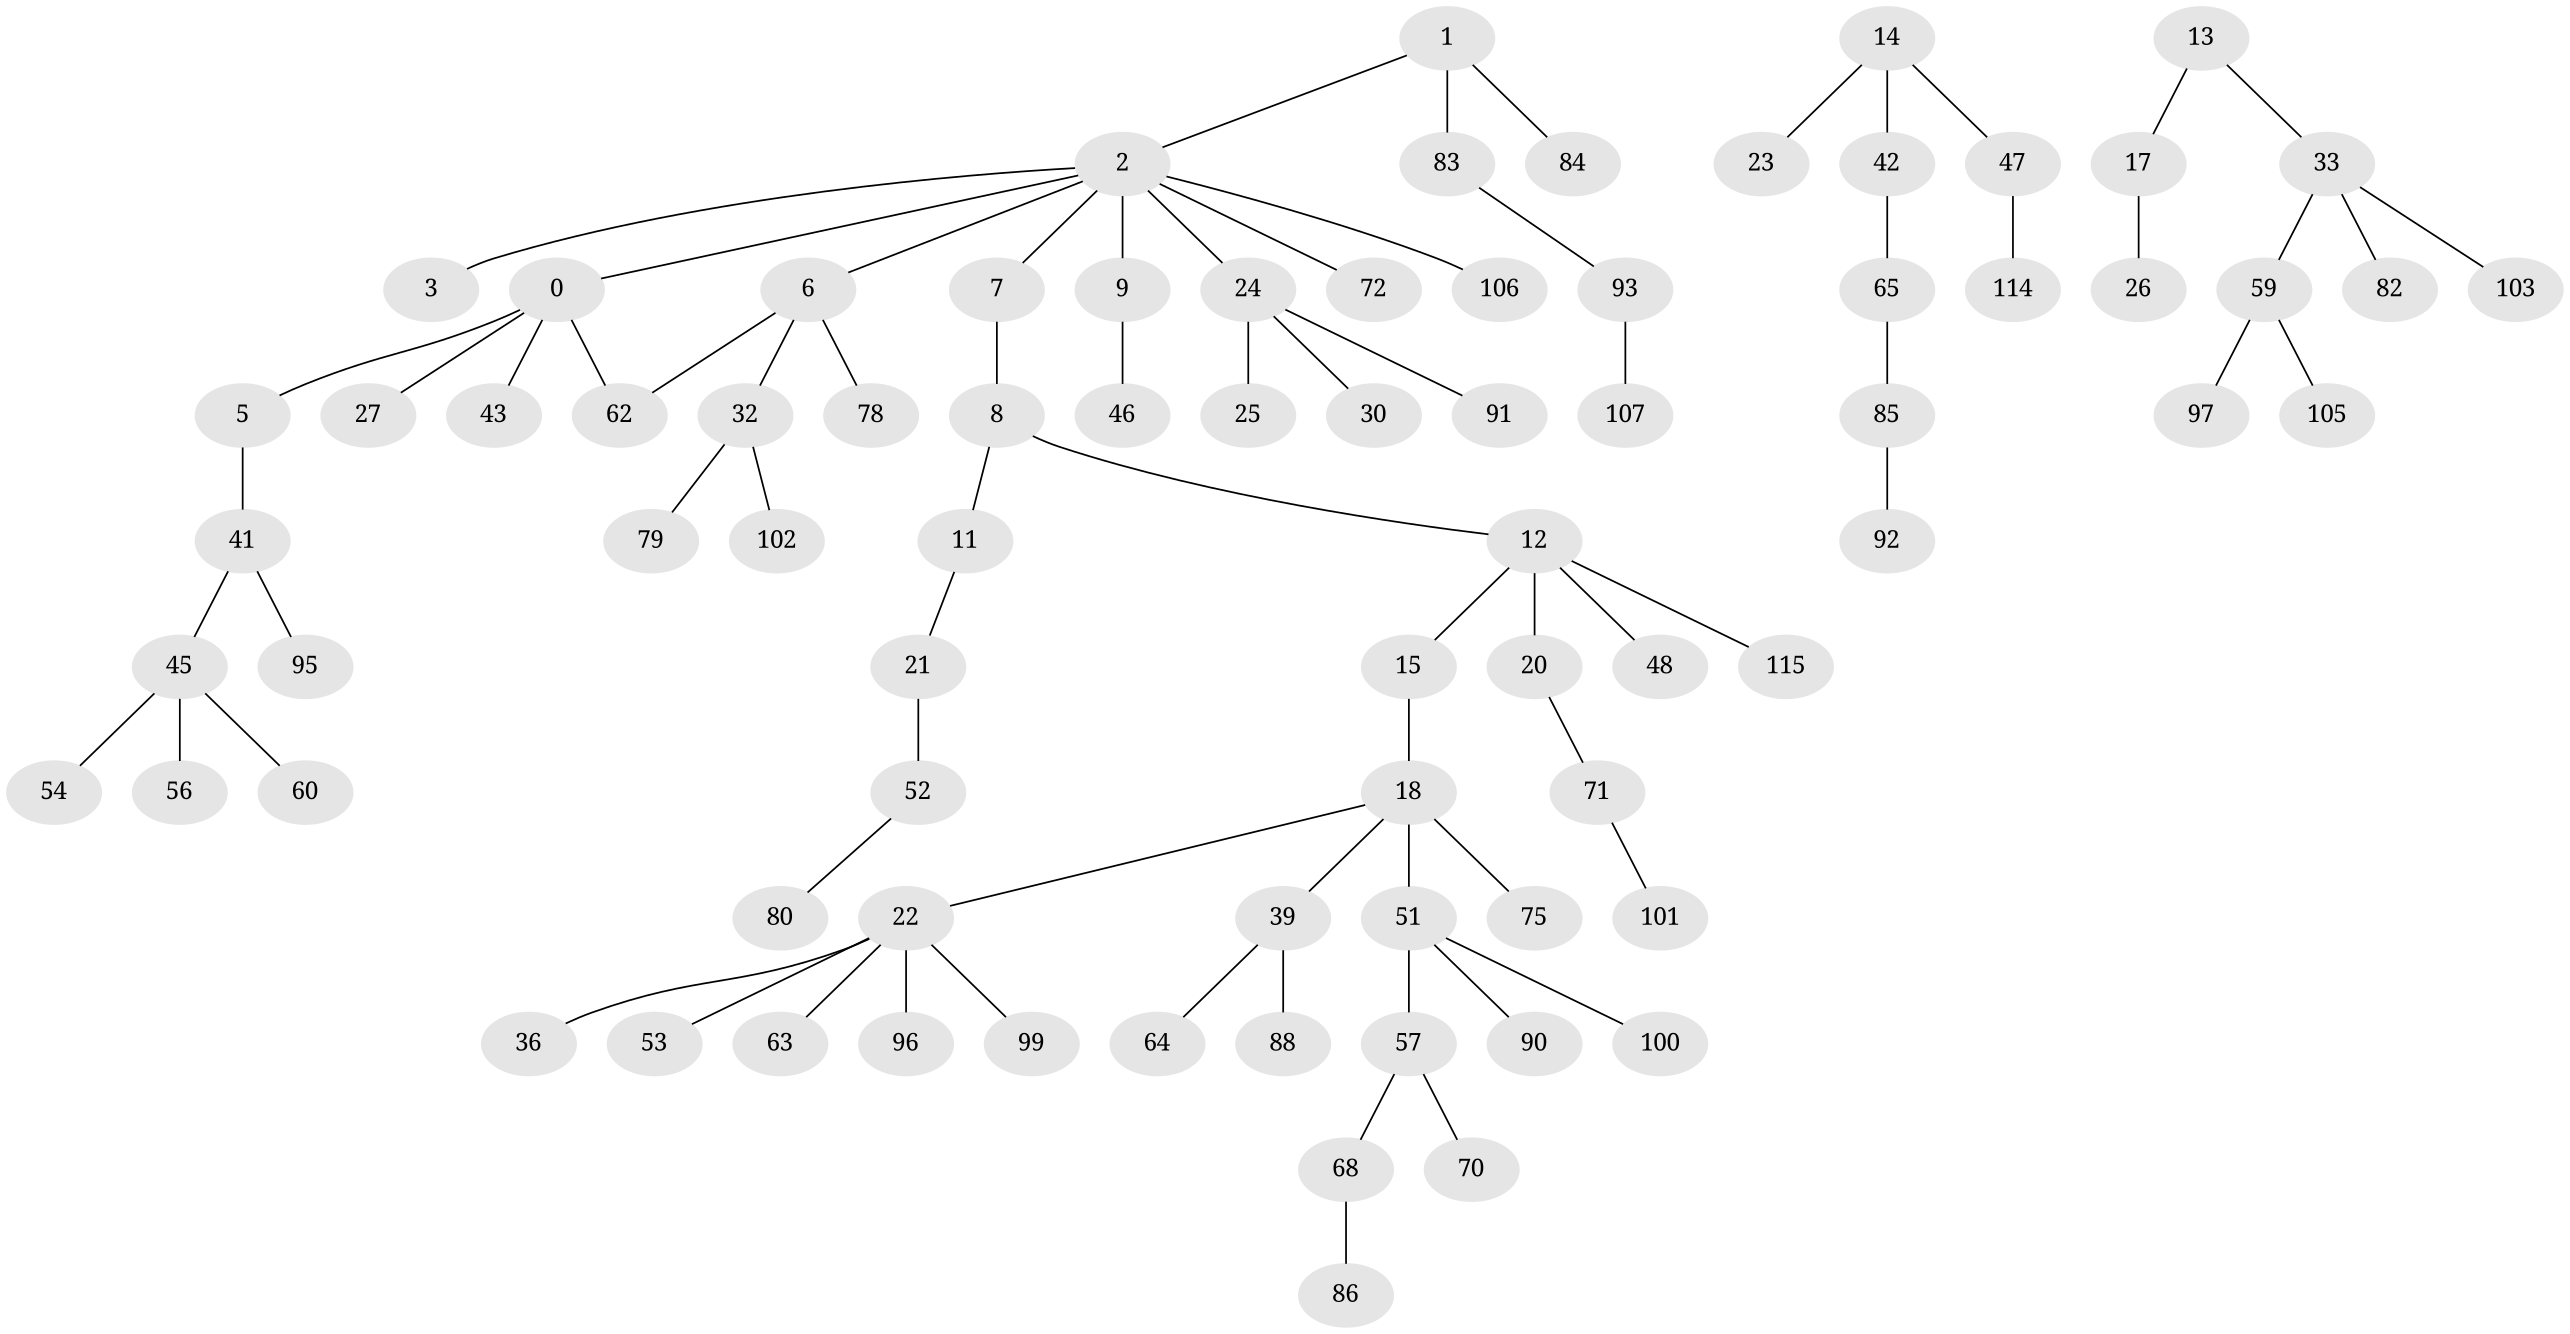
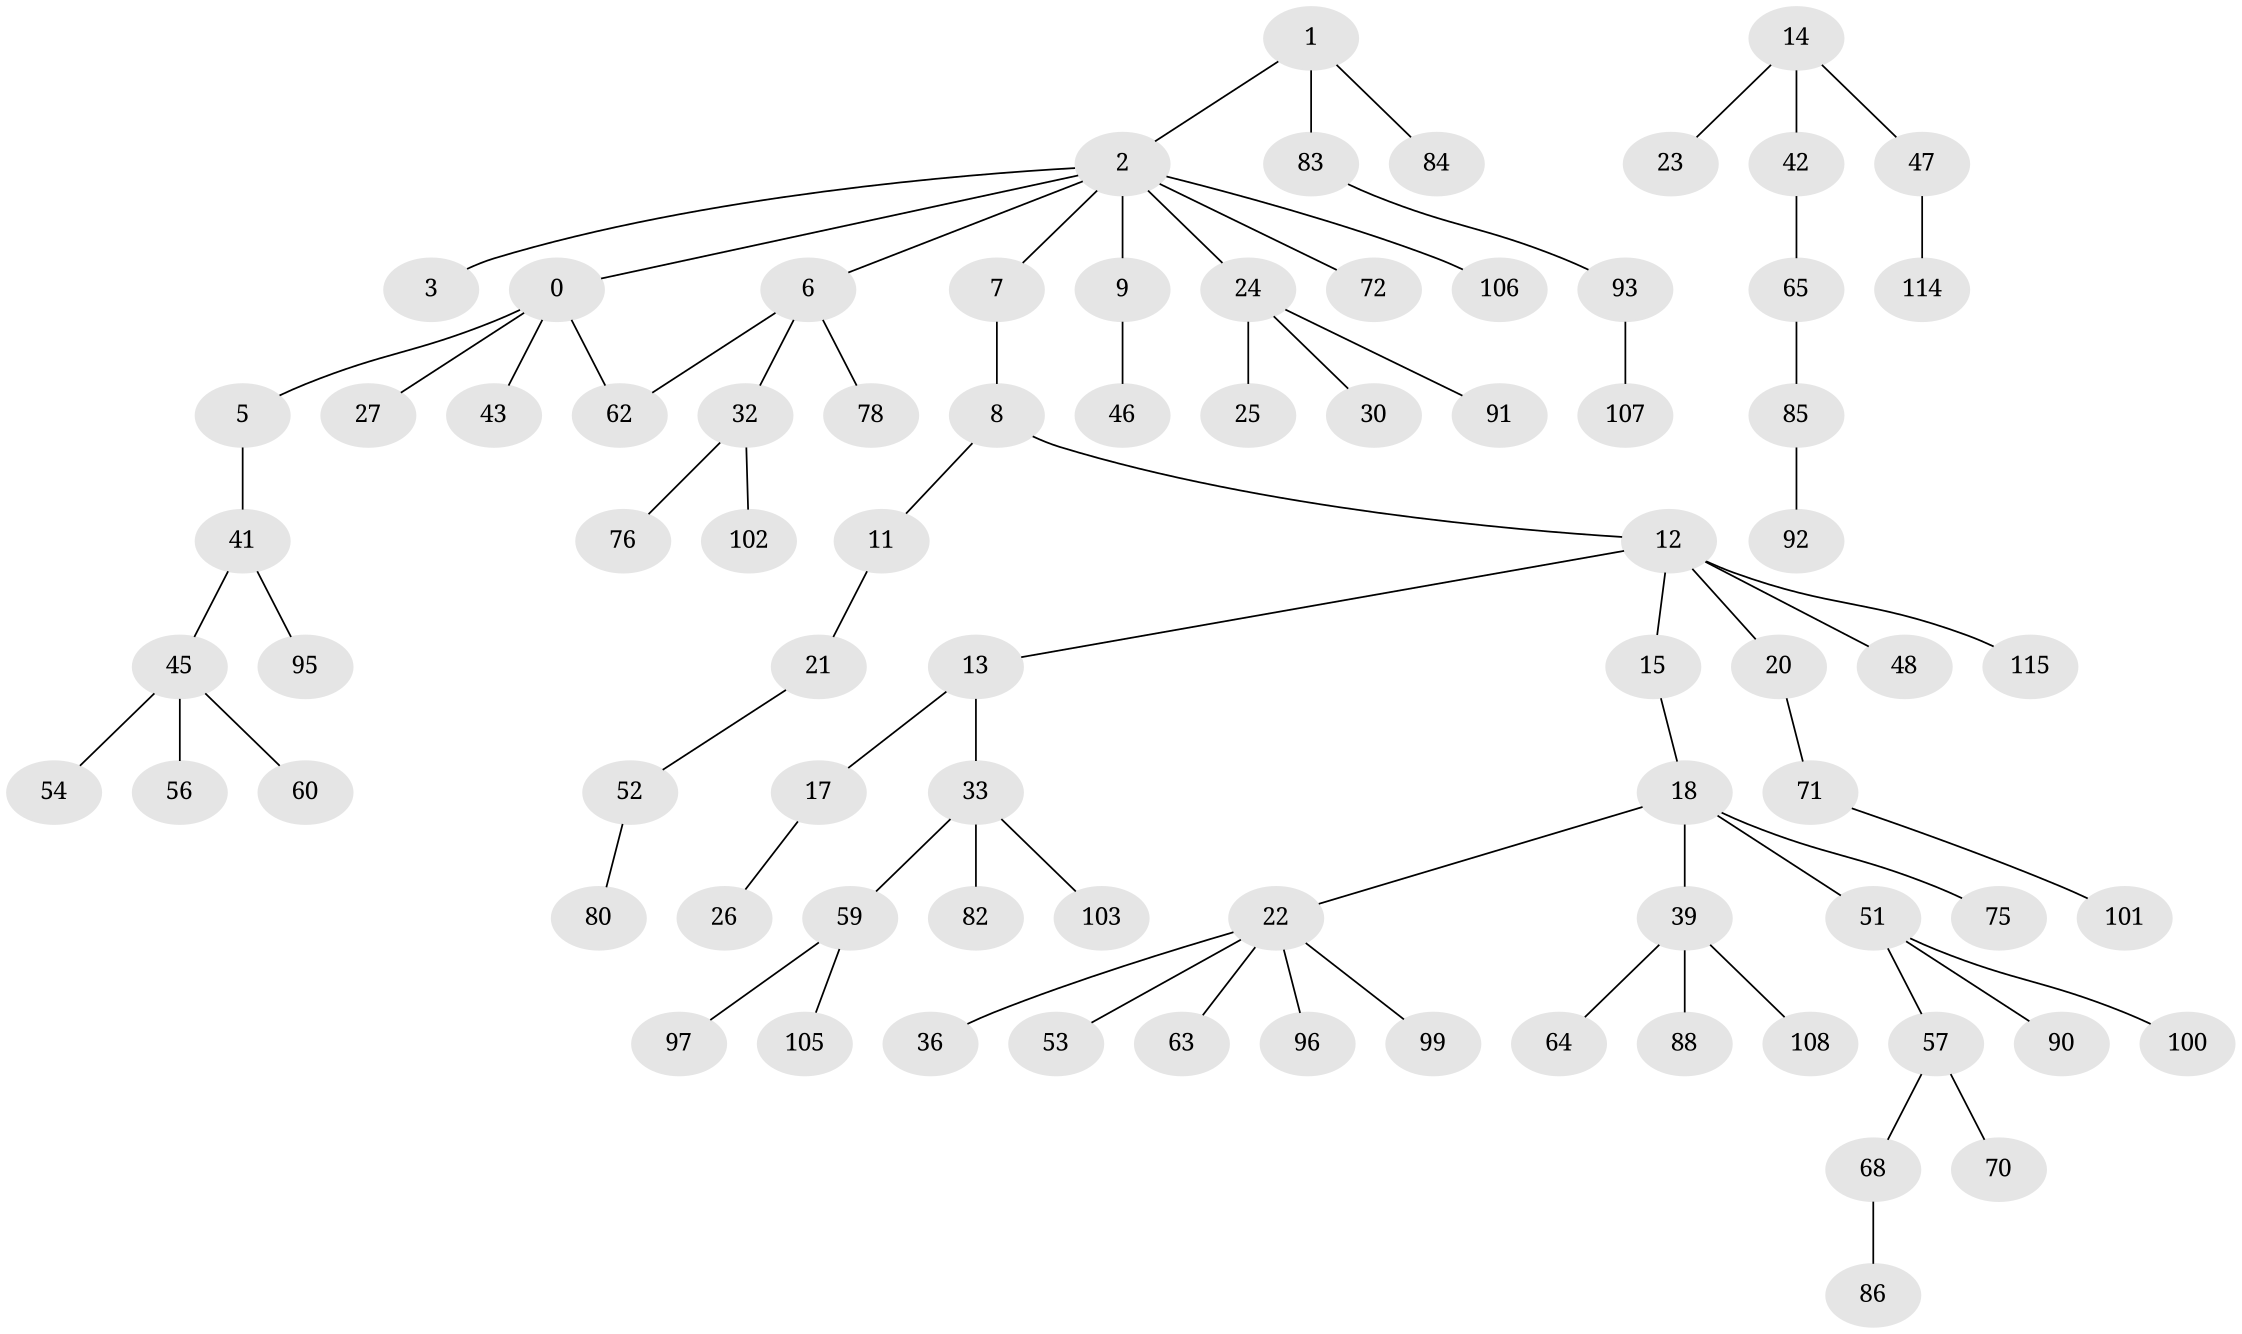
node "79": label "79" -> "76"
edge "12" -- "13": added
node "108": added
